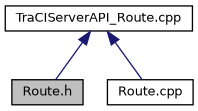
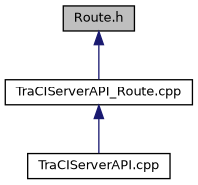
edge "Route.h" -> "TraCIServerAPI_Route.cpp": reversed
node "Route.cpp": label "Route.cpp" -> "TraCIServerAPI.cpp"
